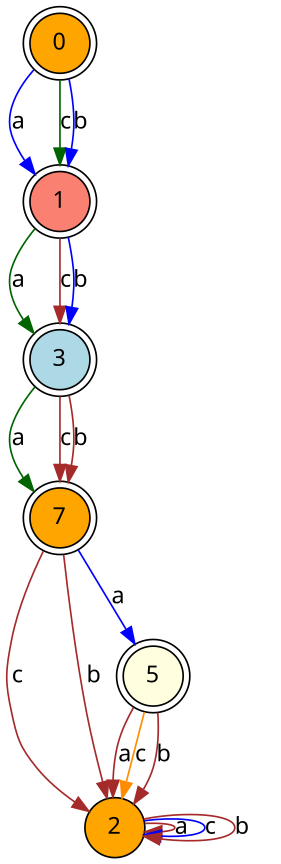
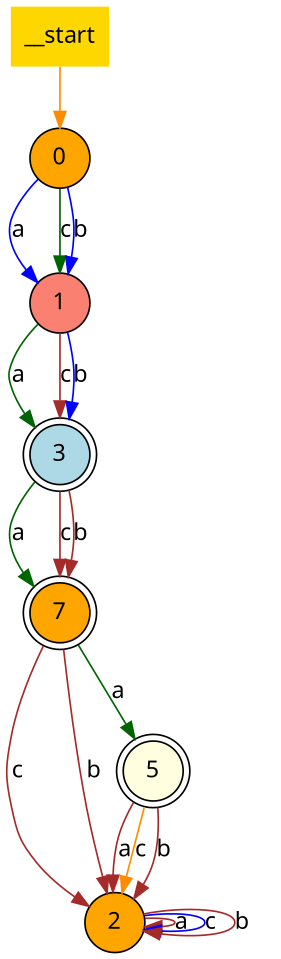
node "__start": added
node "0": shape doublecircle -> circle
node "1": shape doublecircle -> circle
edge "7" -> "5": color blue -> darkgreen
